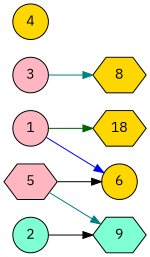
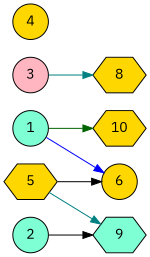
node "1": fillcolor lightpink -> aquamarine
node "18": label "18" -> "10"
node "5": fillcolor lightpink -> gold
